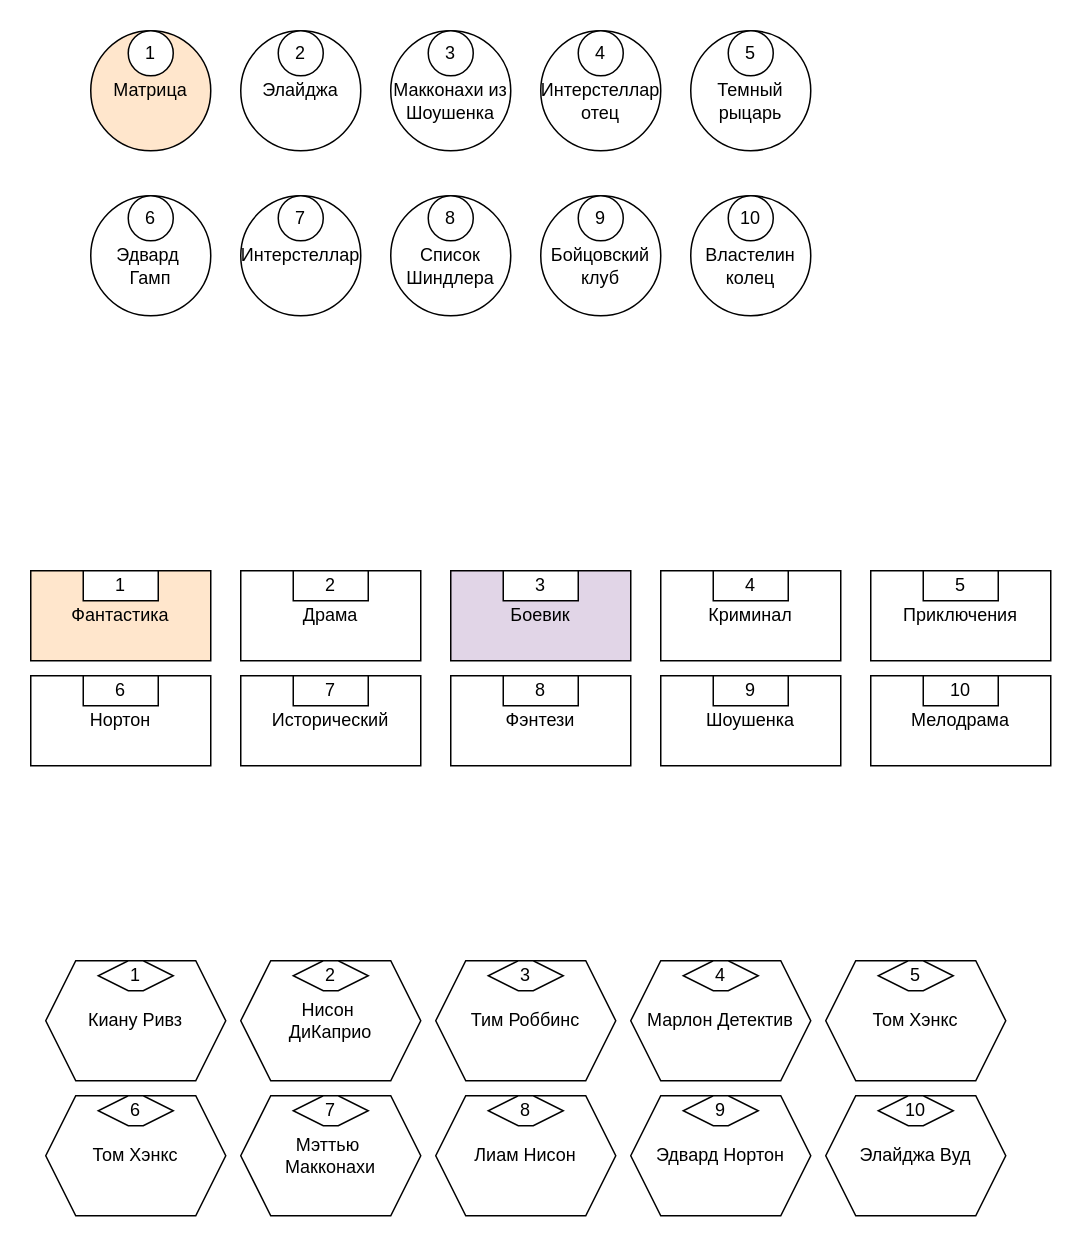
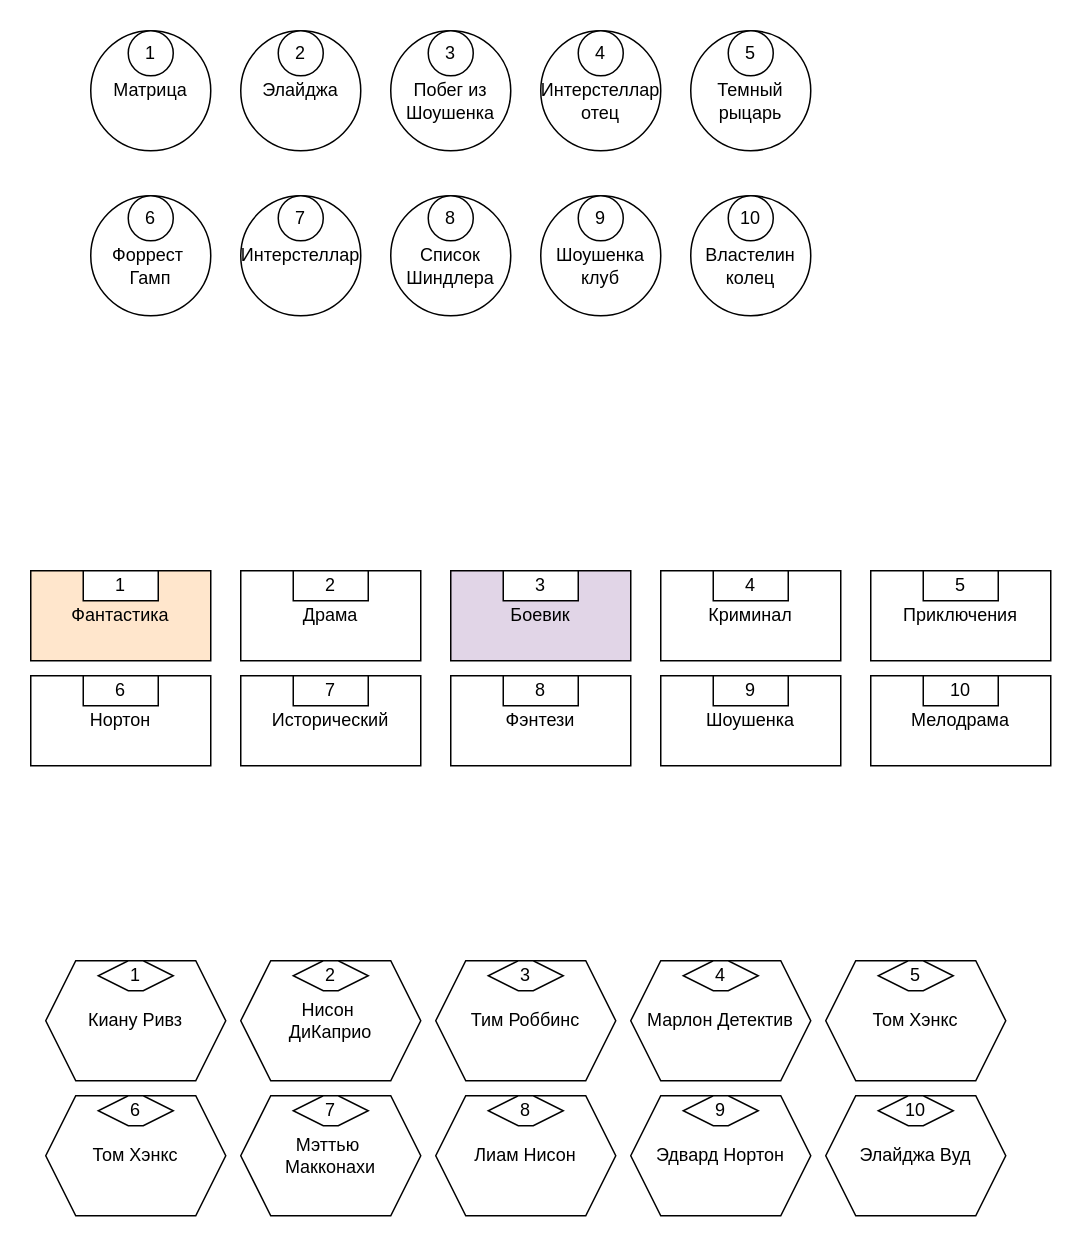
node "Матрица": fillcolor #ffe6cc -> #ffffff
node "Макконахи из Шоушенка": label "Макконахи из Шоушенка" -> "Побег из Шоушенка"
node "Эдвард Гамп": label "Эдвард Гамп" -> "Форрест Гамп"
node "Бойцовский клуб": label "Бойцовский клуб" -> "Шоушенка клуб"
